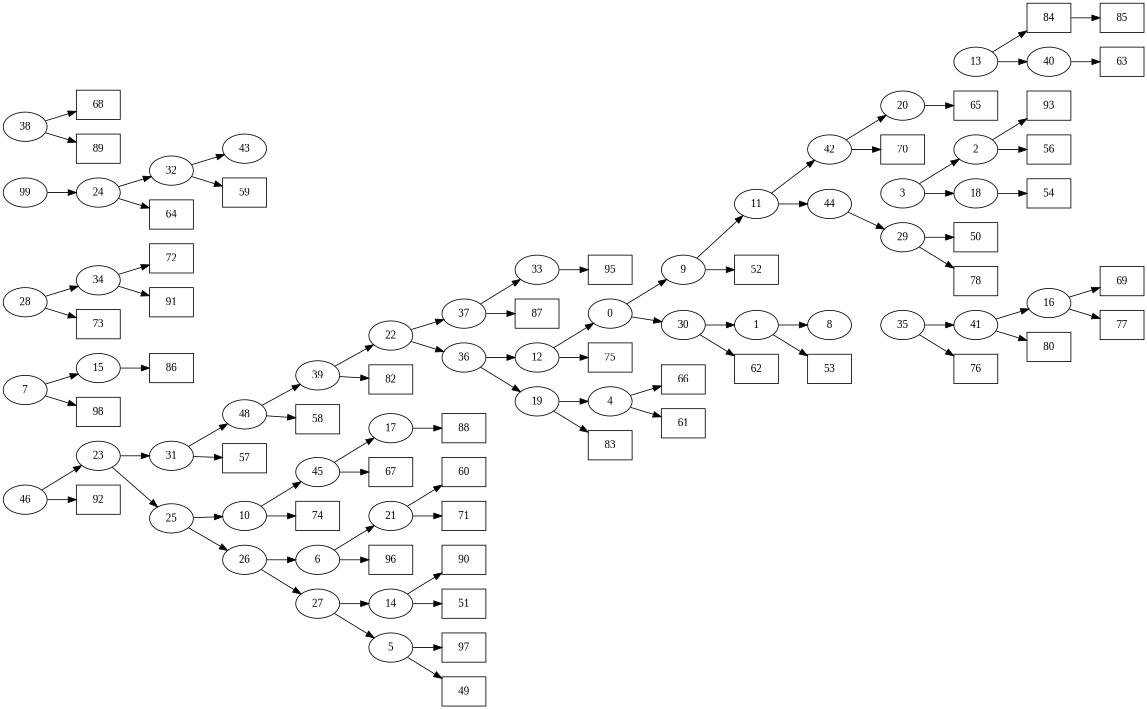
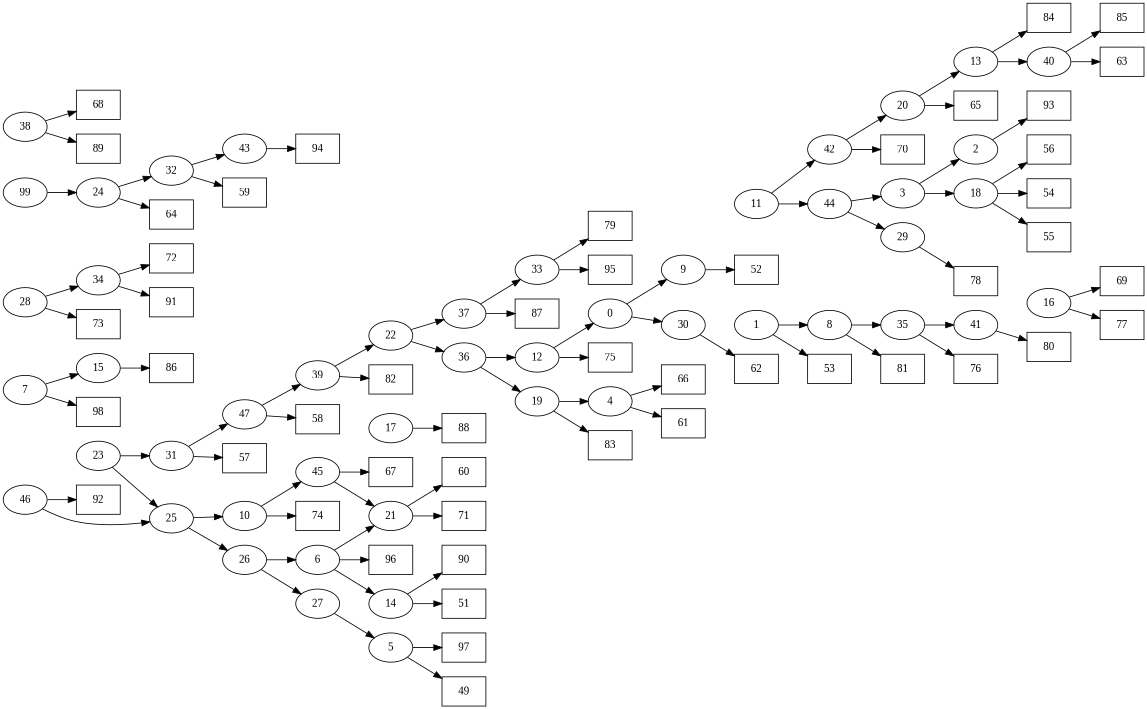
edge "84" -> "85": now "40" -> "85"
edge "20" -> "13": added
node "94": added
edge "2" -> "56": now "18" -> "56"
edge "44" -> "3": added
node "79": added
node "50": removed
node "55": added
edge "9" -> "11": removed
edge "41" -> "16": removed
edge "30" -> "1": removed
edge "8" -> "35": added
node "81": added
node "48": label "48" -> "47"
edge "45" -> "17": now "45" -> "21"
edge "46" -> "23": now "46" -> "25"
edge "27" -> "14": now "6" -> "14"
